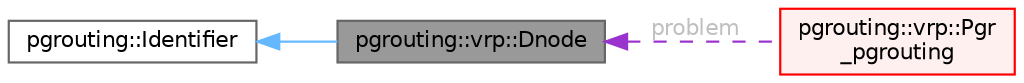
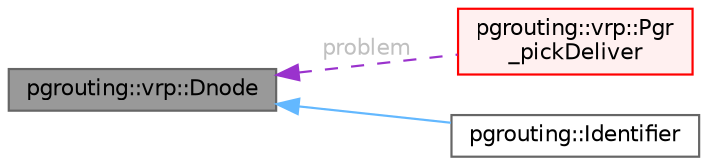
edge "pgrouting::vrp::Dnode" -> "pgrouting::Identifier": reversed
node "pgrouting::vrp::Pgr _pgrouting": label "pgrouting::vrp::Pgr _pgrouting" -> "pgrouting::vrp::Pgr _pickDeliver"
